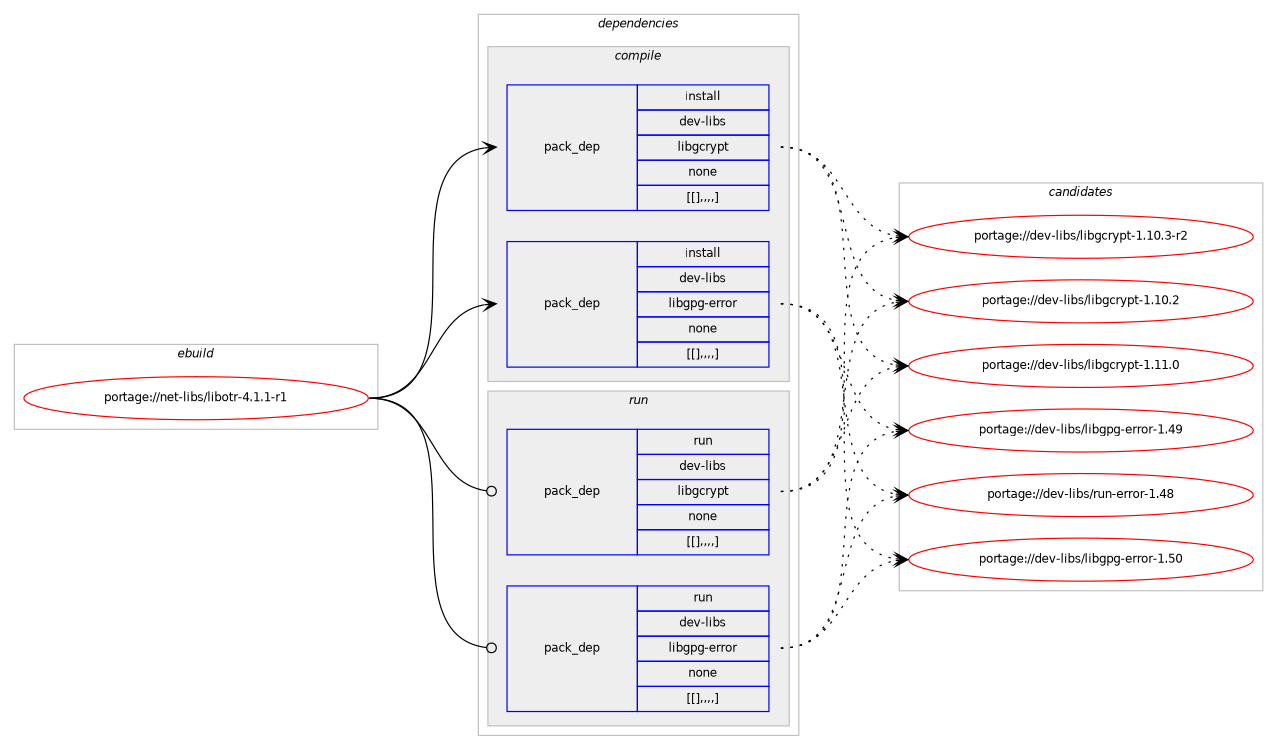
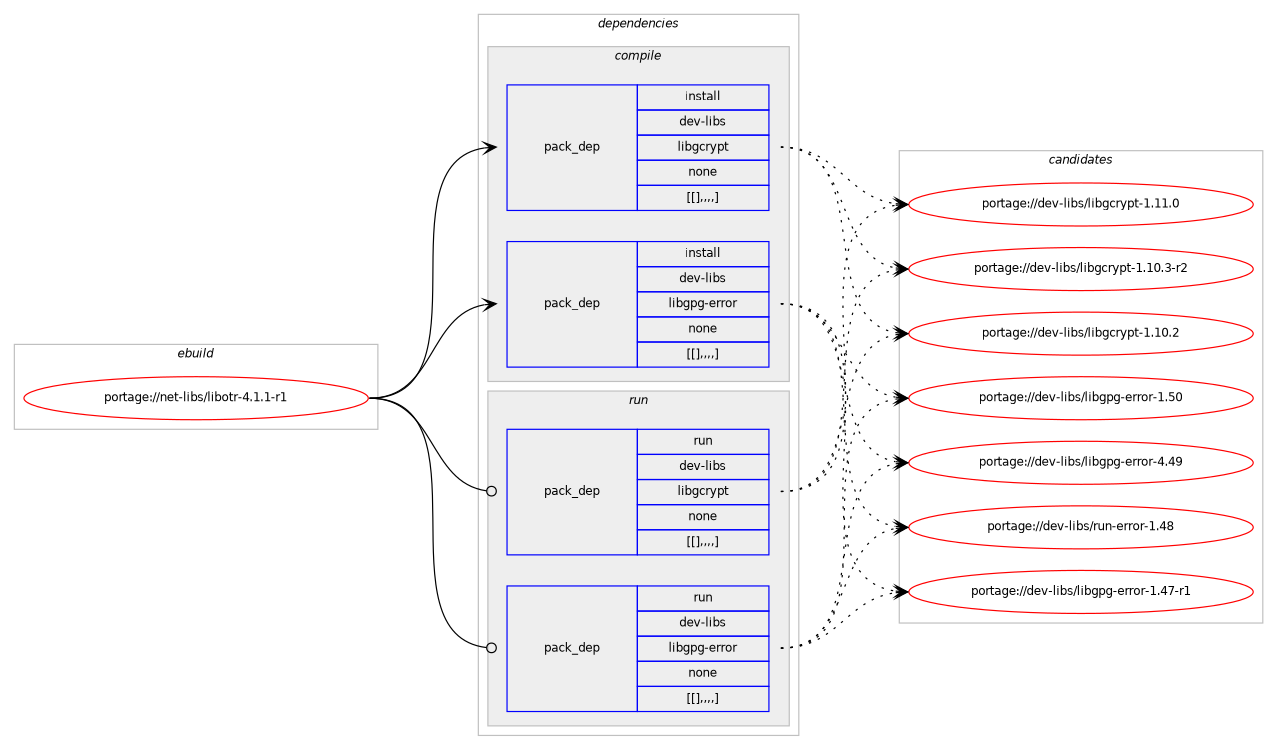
node "portage://dev-libs/libgpg-error-1.49": label "portage://dev-libs/libgpg-error-1.49" -> "portage://dev-libs/libgpg-error-4.49"
node "portage://dev-libs/libgpg-error-1.47-r1": added
